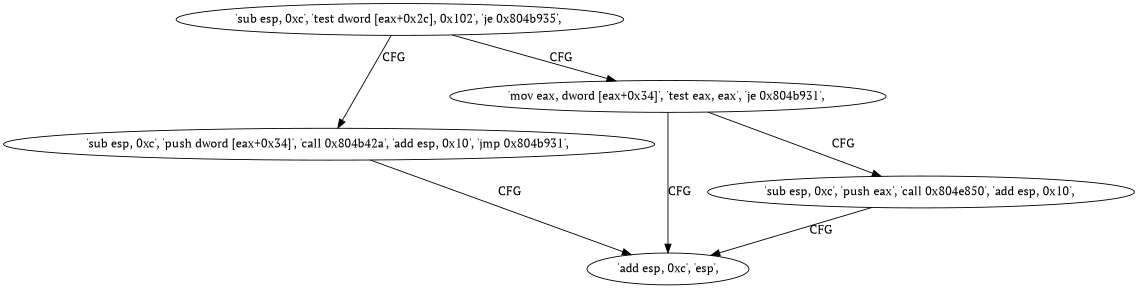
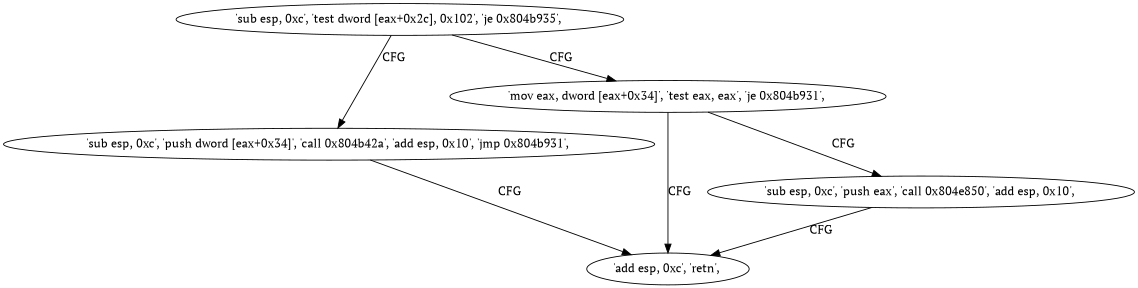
node "'add esp, 0xc', 'esp',": label "'add esp, 0xc', 'esp'," -> "'add esp, 0xc', 'retn',"
